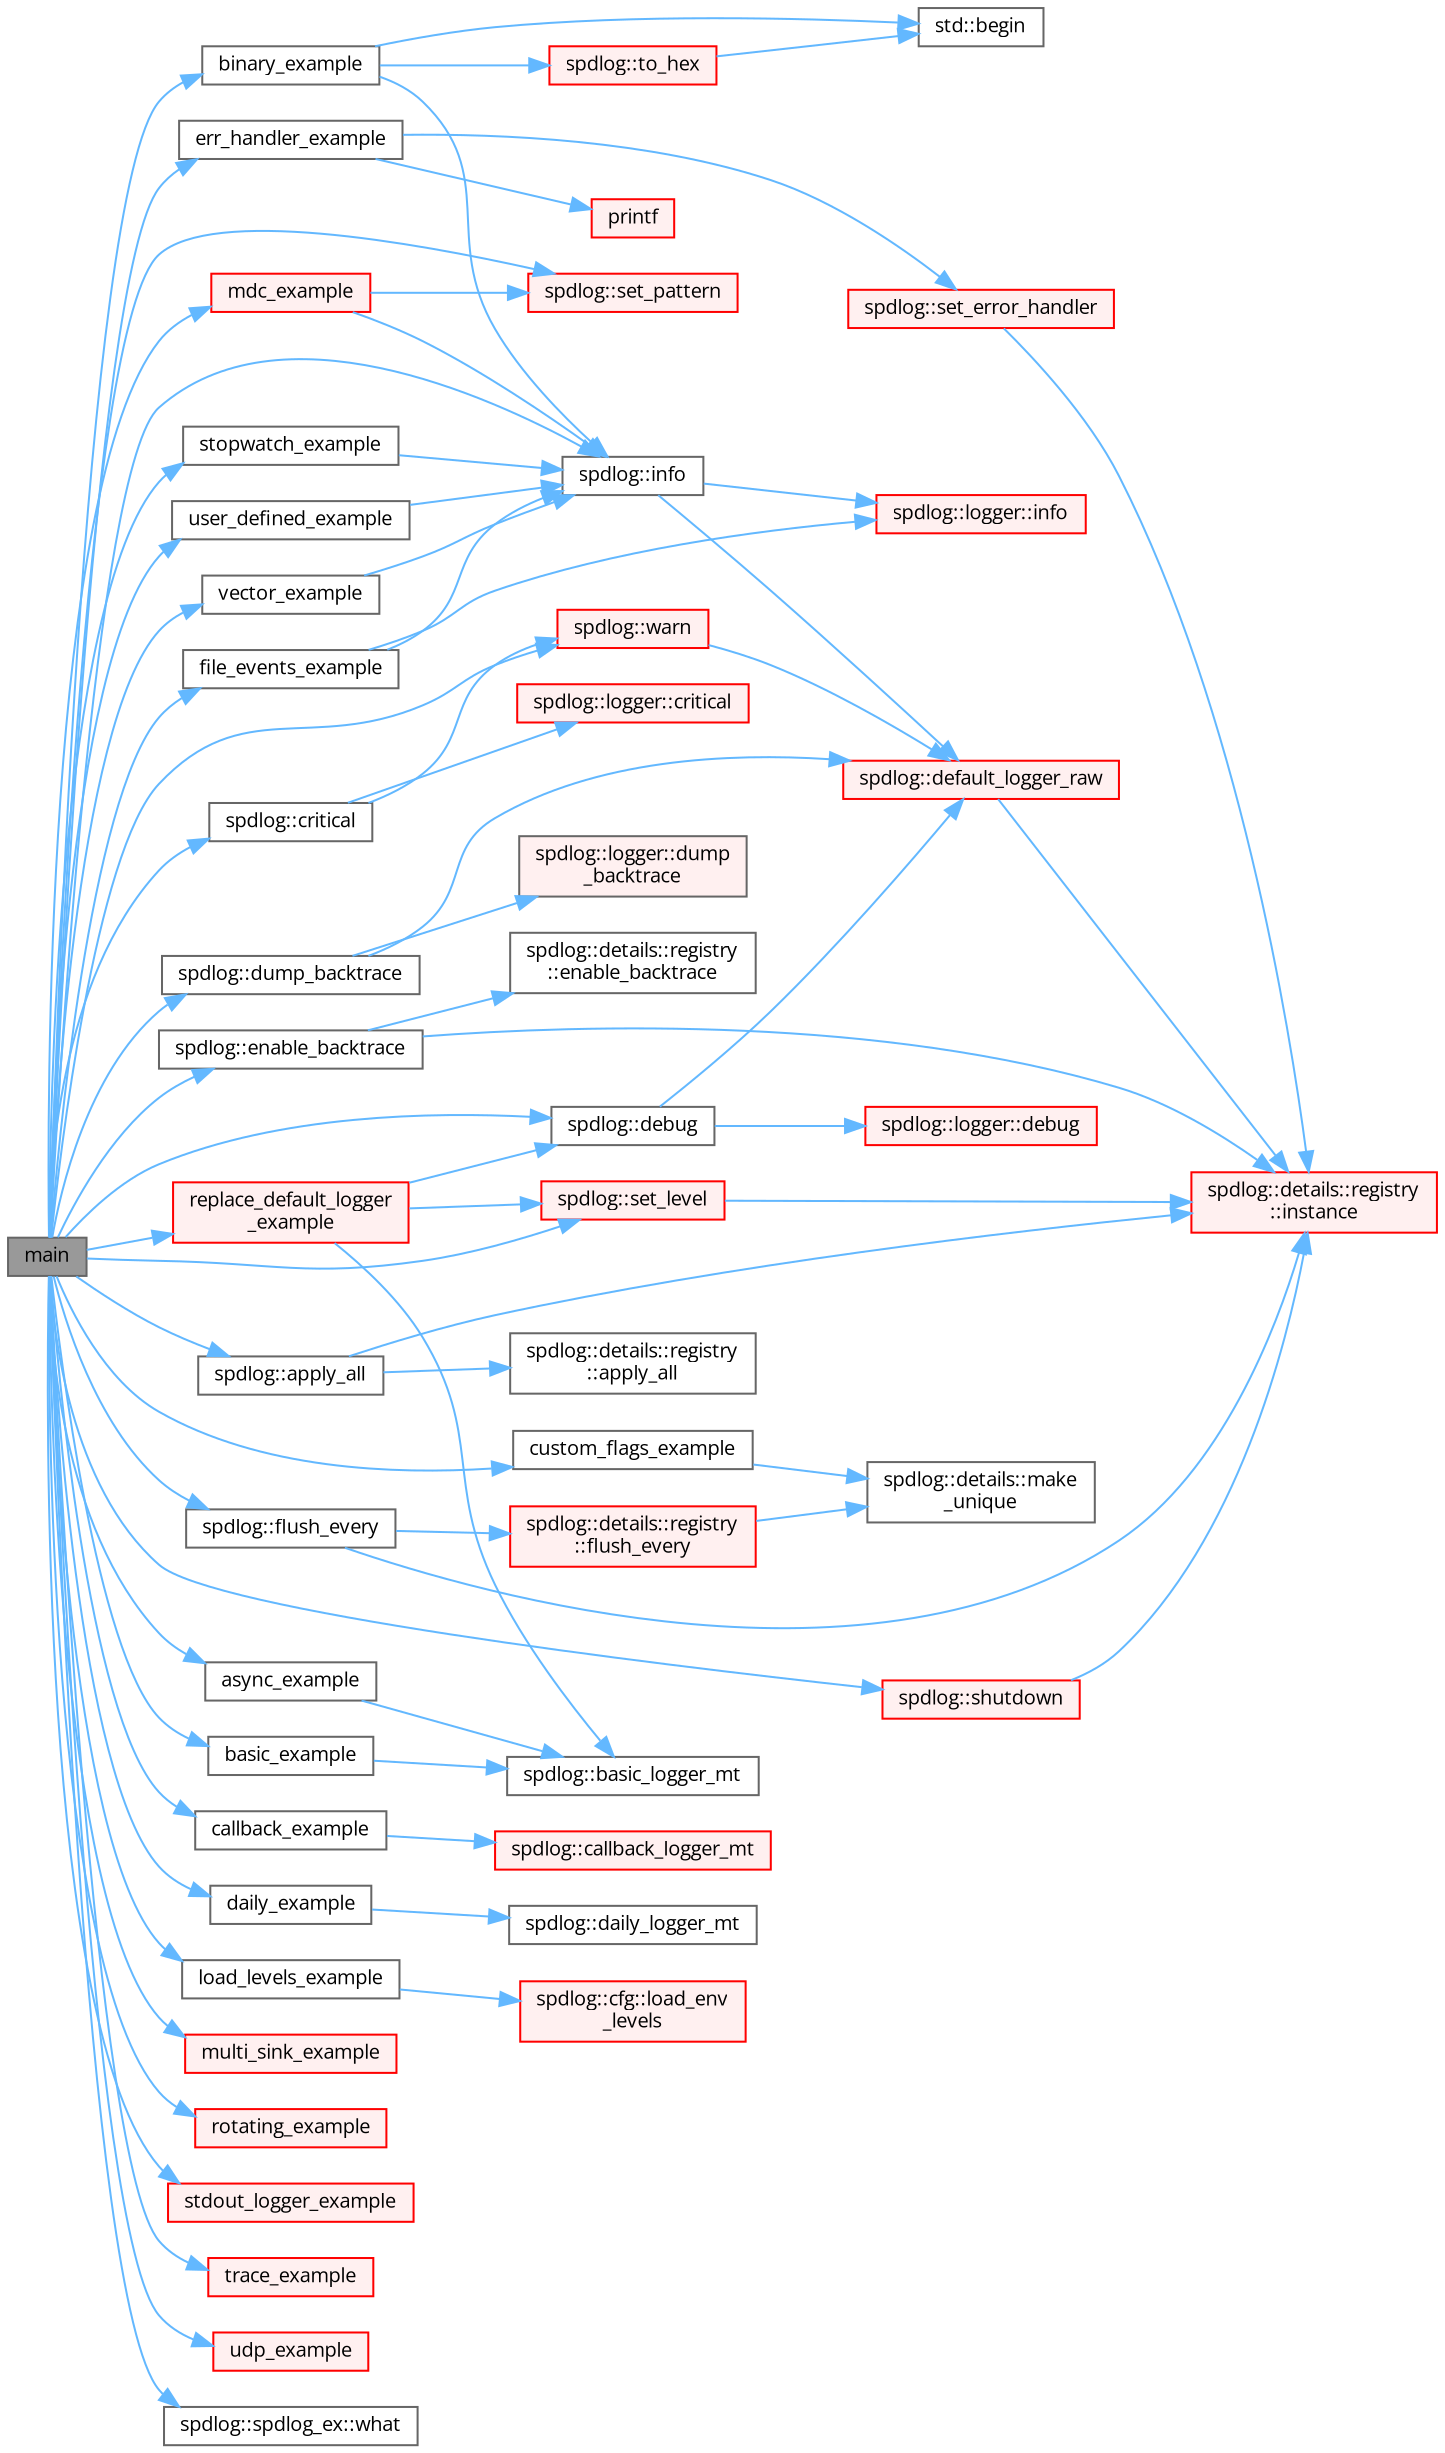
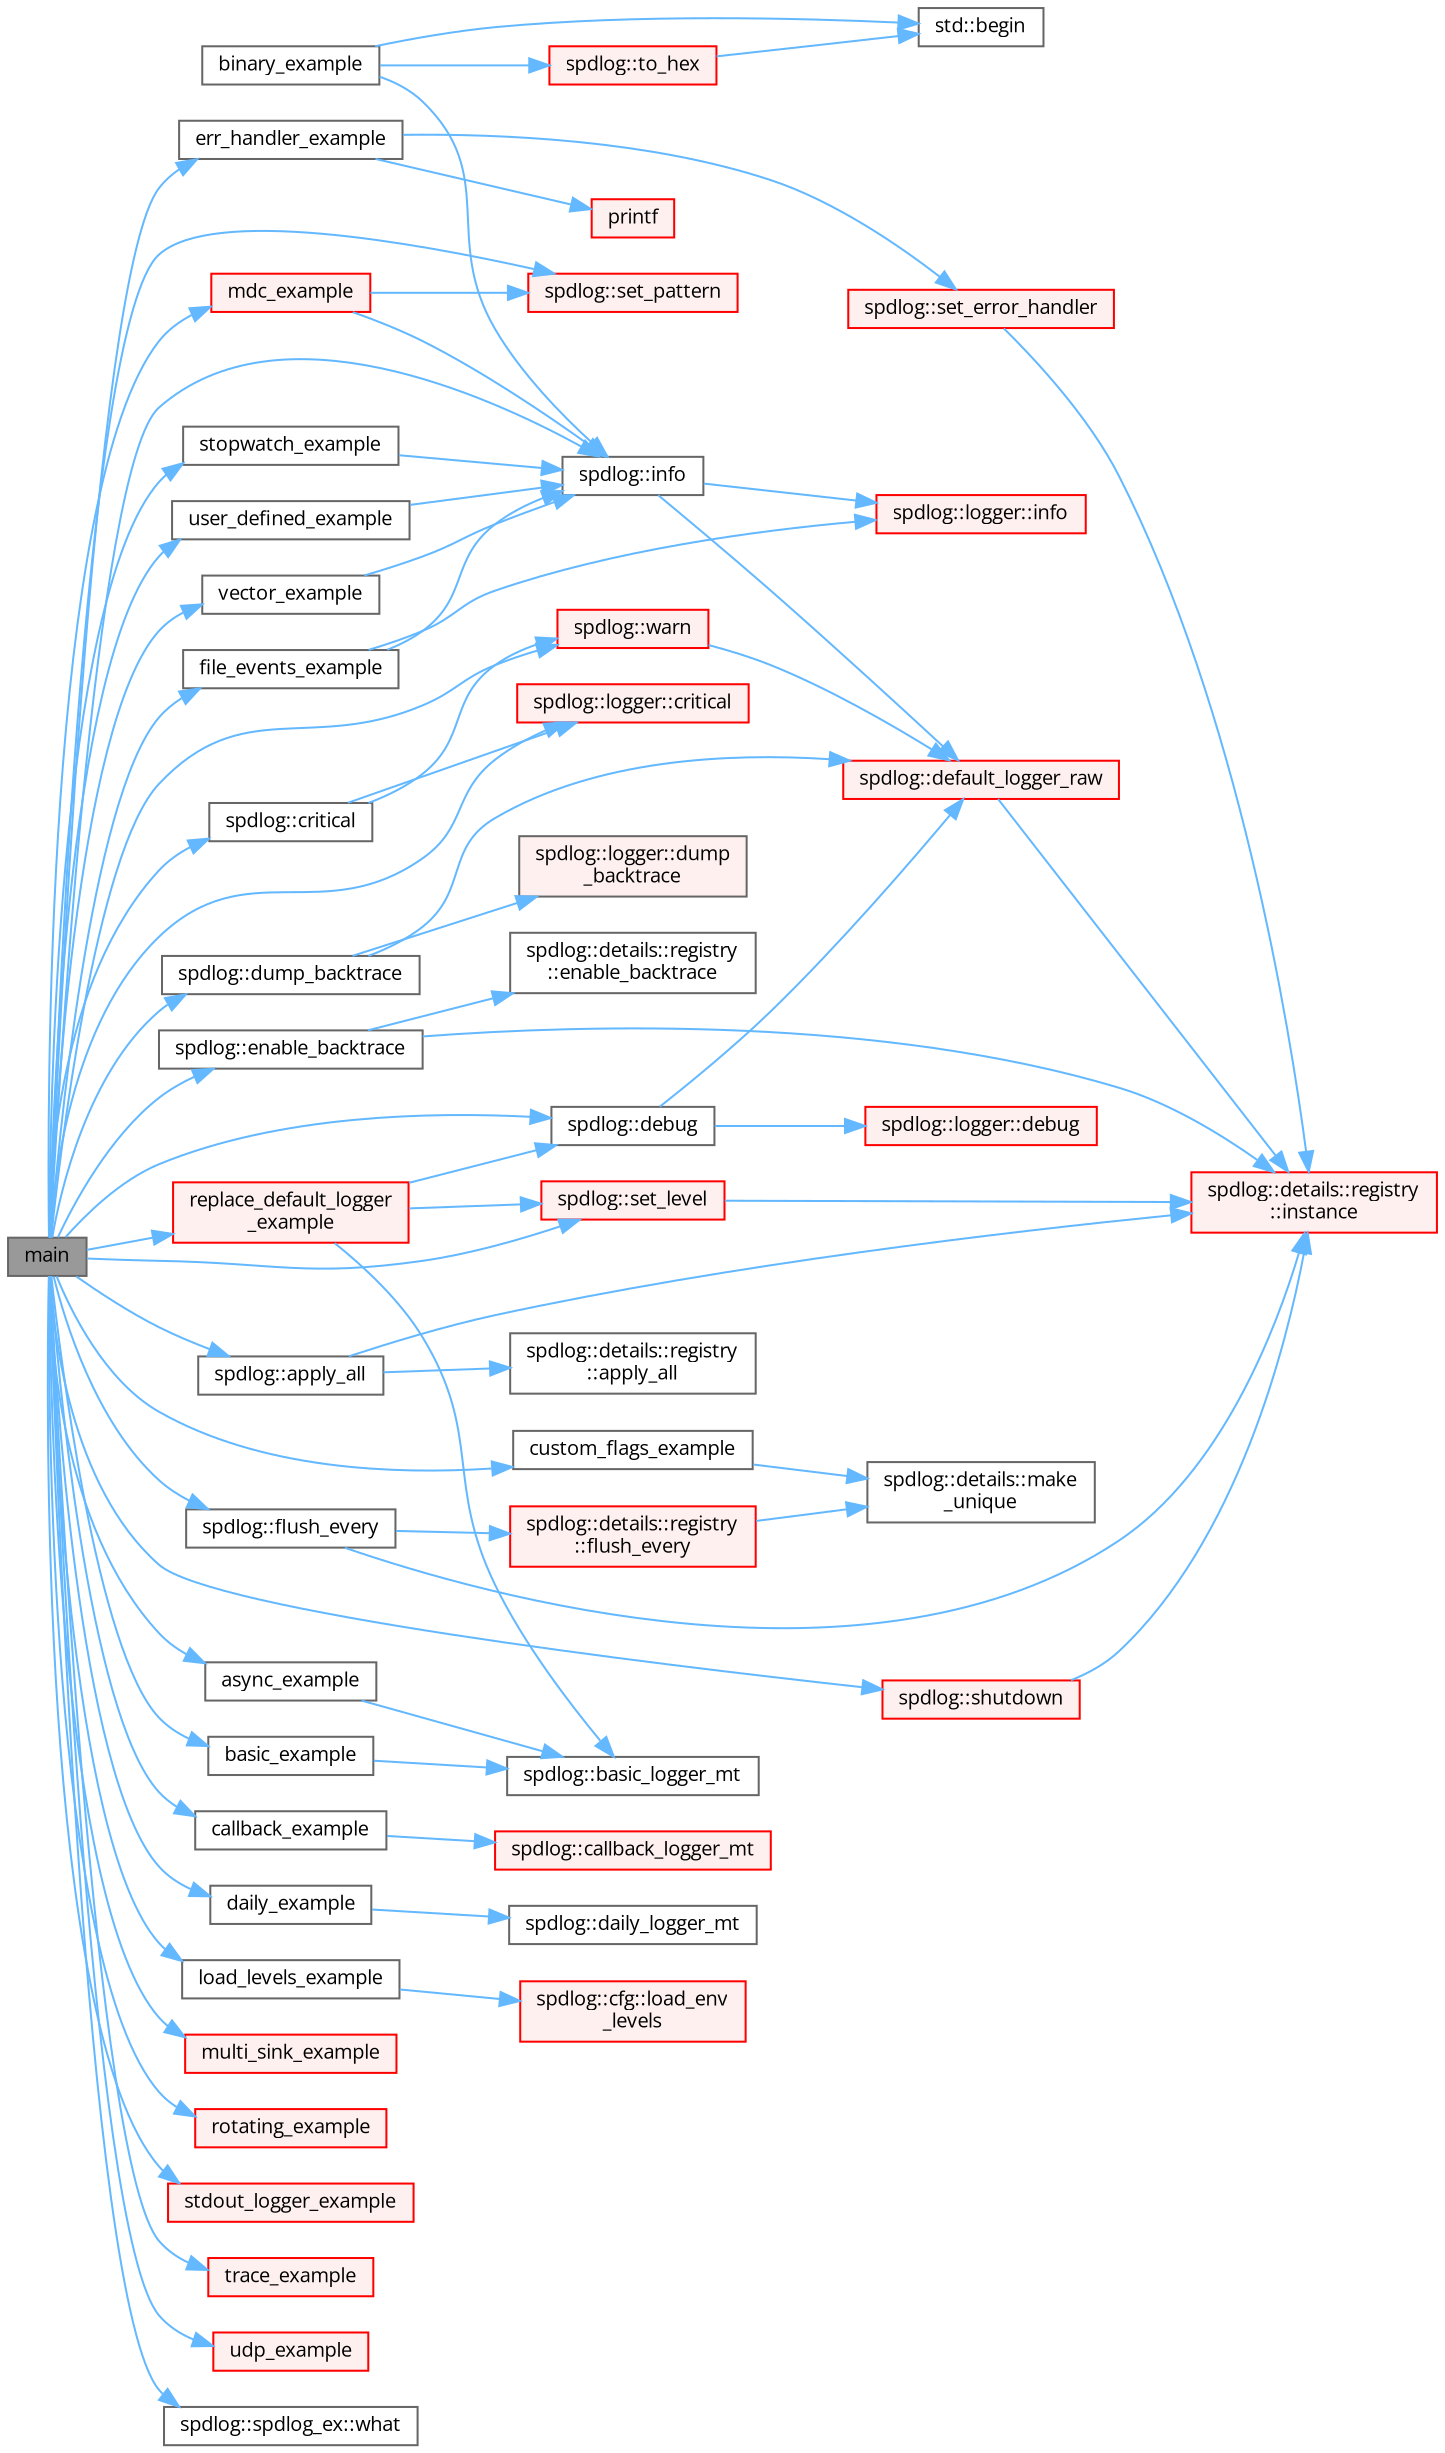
edge "main" -> "binary_example": now "main" -> "spdlog::logger::critical"
